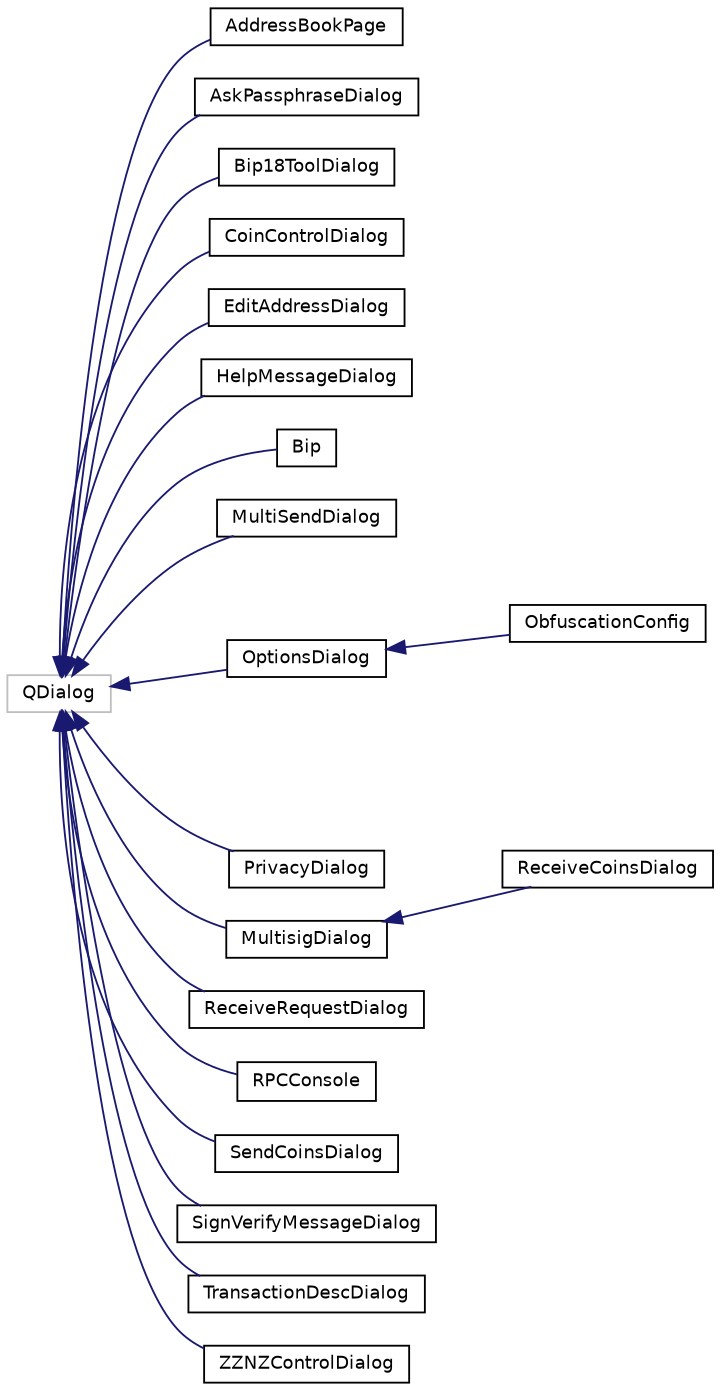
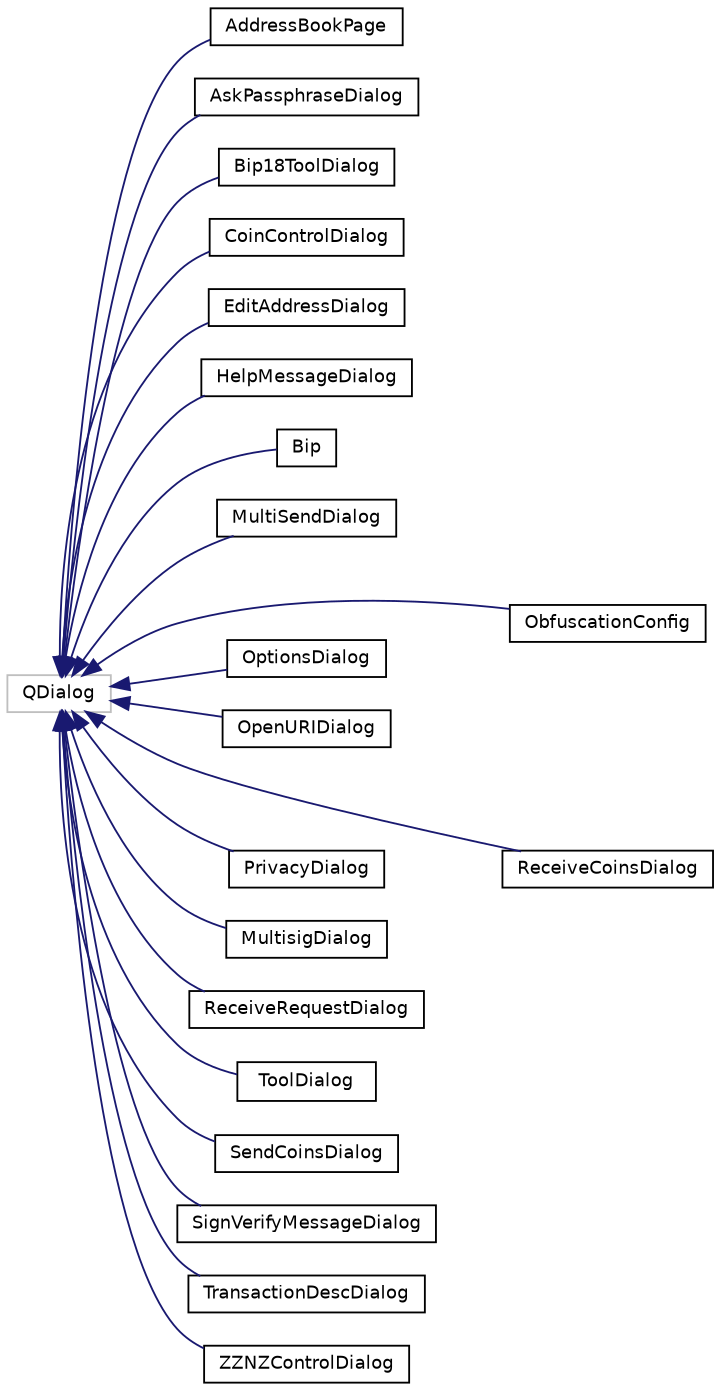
edge "ObfuscationConfig" -> "OptionsDialog": now "ObfuscationConfig" -> "QDialog"
node "OpenURIDialog": added
edge "ReceiveCoinsDialog" -> "MultisigDialog": now "ReceiveCoinsDialog" -> "QDialog"
node "RPCConsole": label "RPCConsole" -> "ToolDialog"
